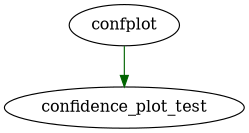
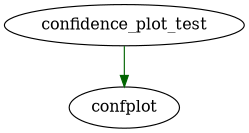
edge "confplot" -> "confidence_plot_test": reversed
